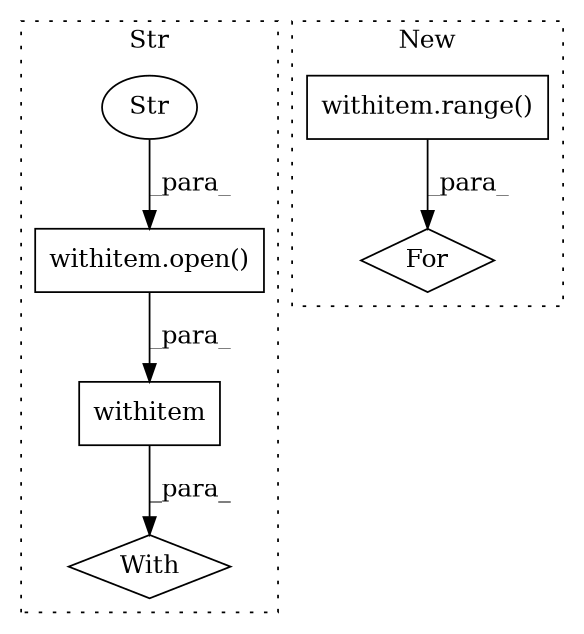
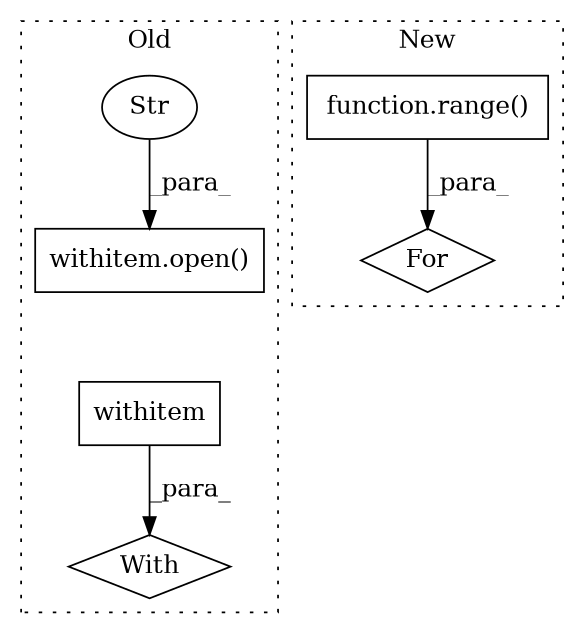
cluster "Str": label "Str" -> "Old"
node "withitem.range()": label "withitem.range()" -> "function.range()"
edge "withitem.open()" -> "withitem": removed, label "_para_"
